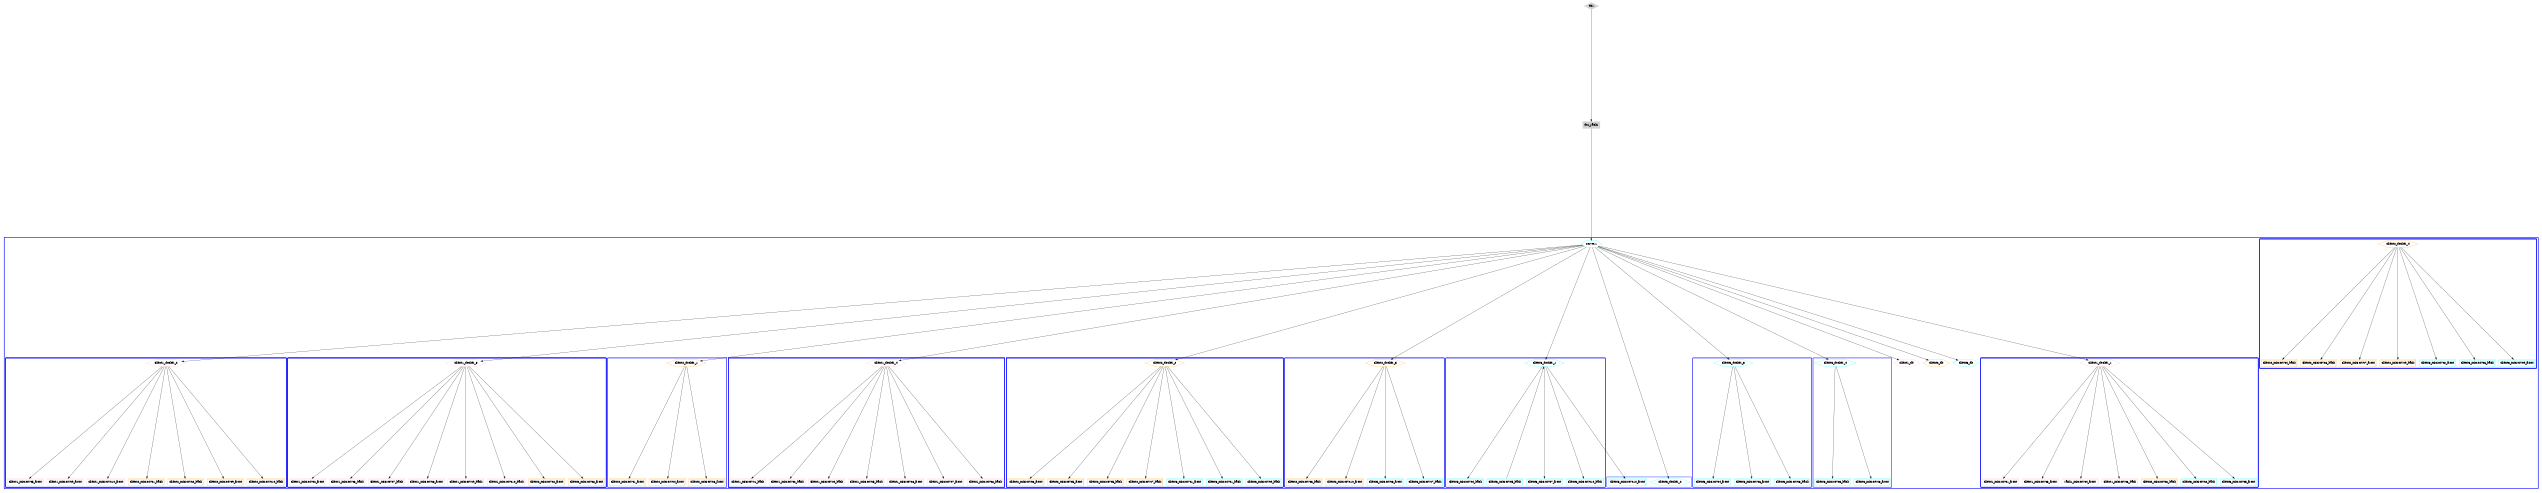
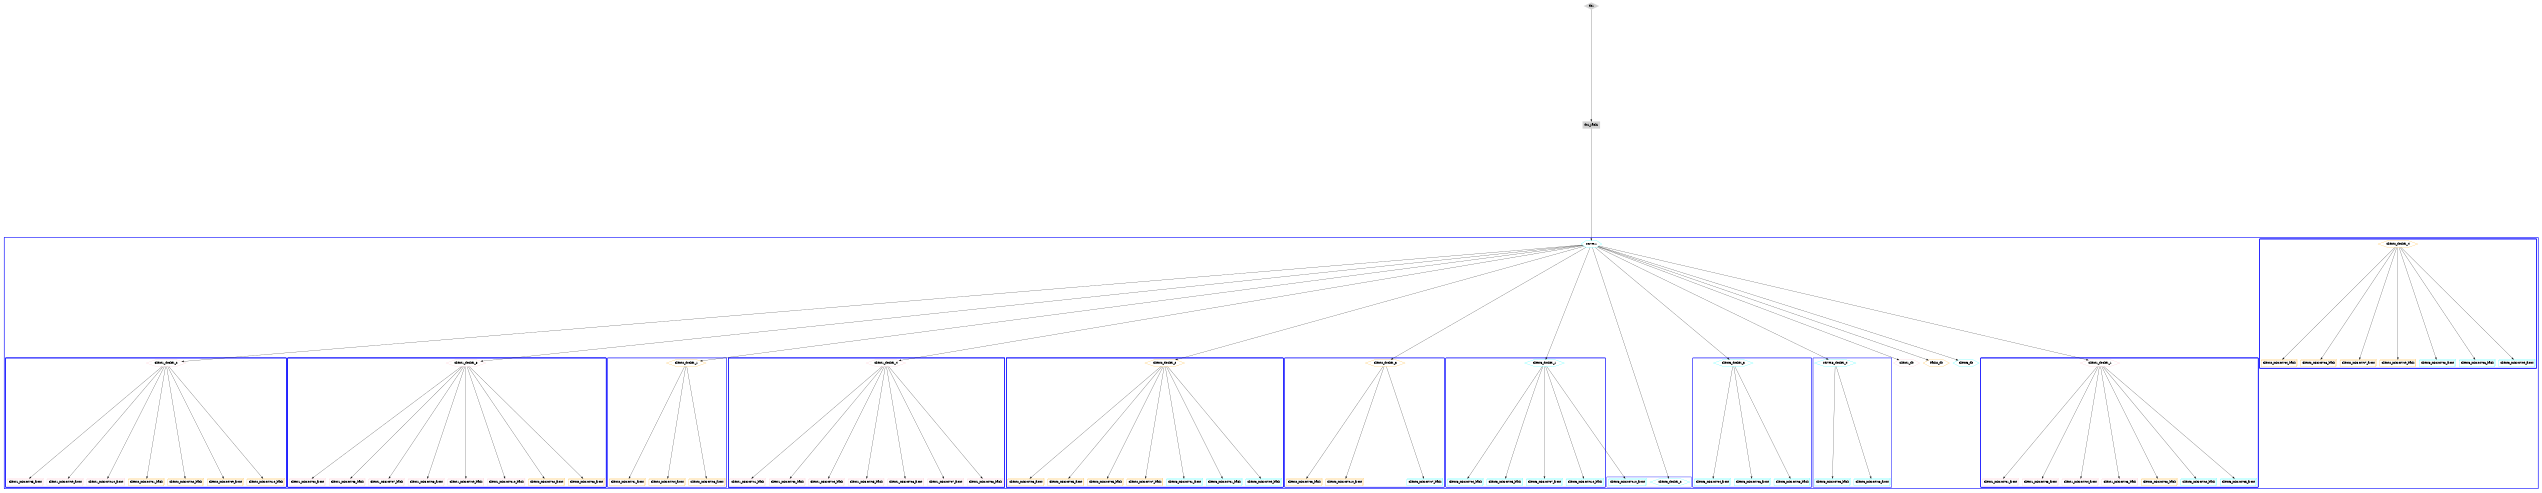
node "client3_docker_4": label "client3_docker_4" -> "server3_docker_4"
node "client2_db": label "client2_db" -> "back2_db"
edge "client3_microsvc5_back" -> "client3_docker_1": reversed
node "client3_microsvc3_front": removed
node "rack1_microsvc4_front": label "rack1_microsvc4_front" -> "client1_microsvc4_front"
